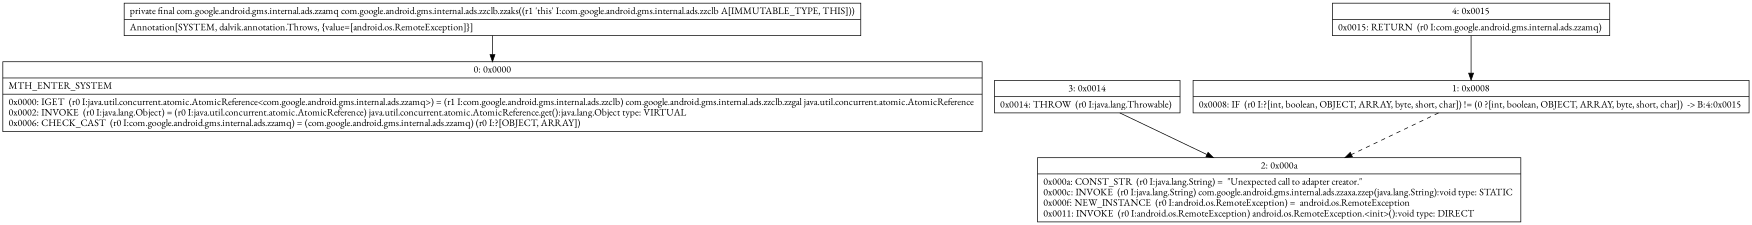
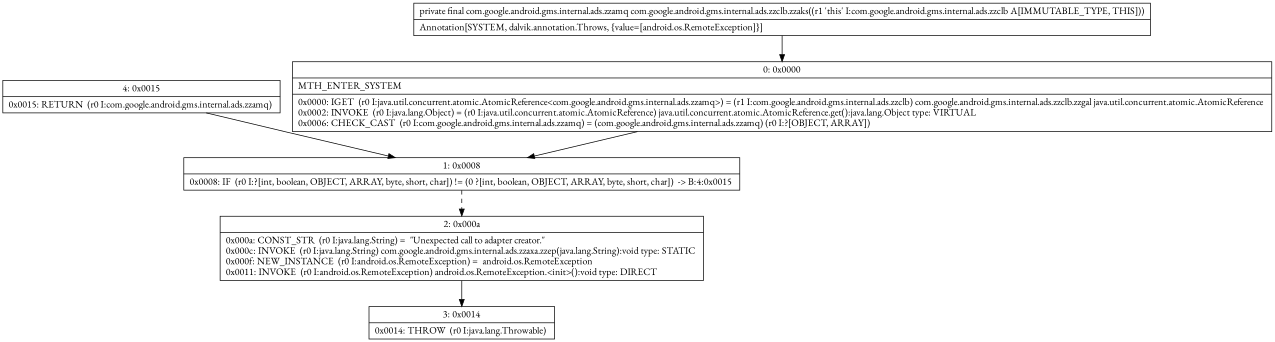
edge "3: 0x0014" -> "2: 0x000a": reversed
edge "0: 0x0000" -> "1: 0x0008": added
